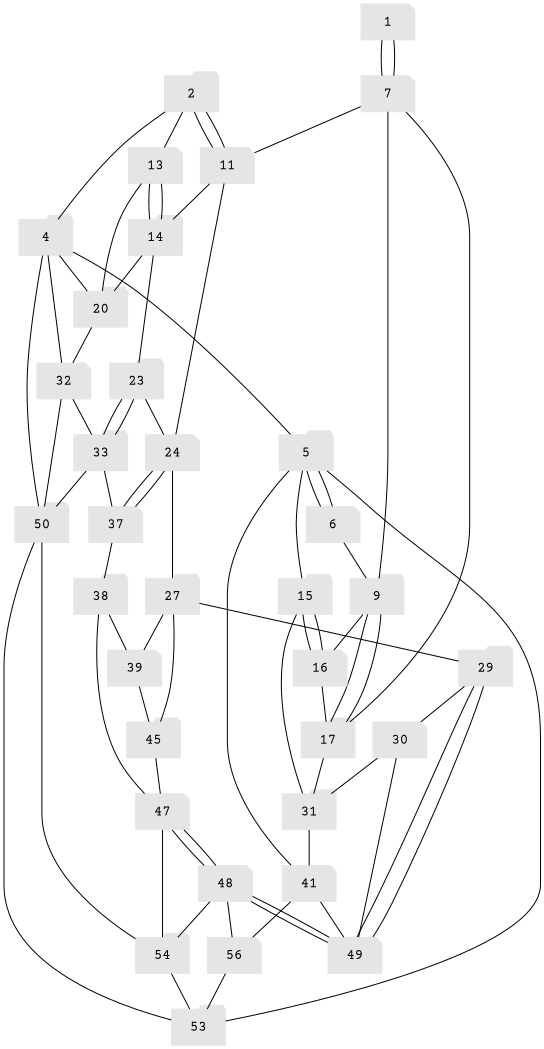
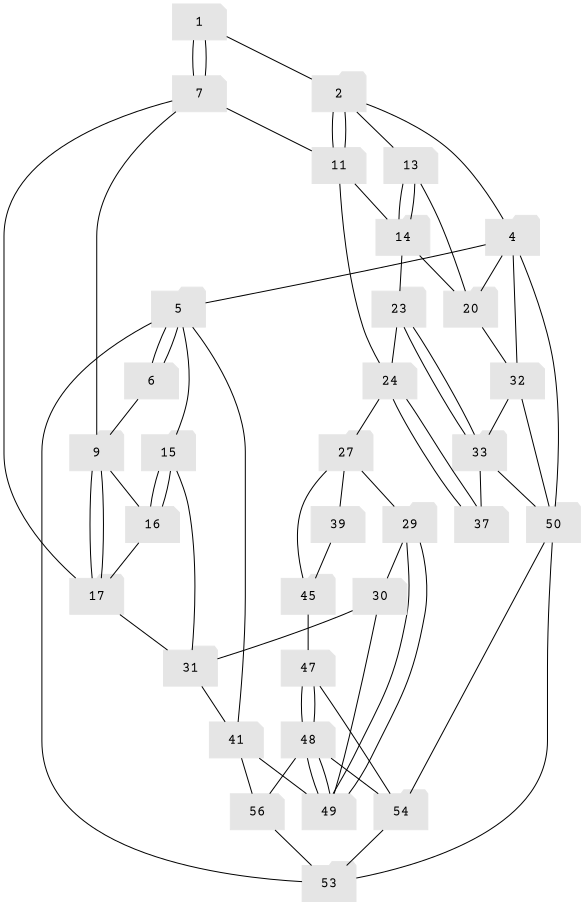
edge "1" -- "2": added
node "38": removed
